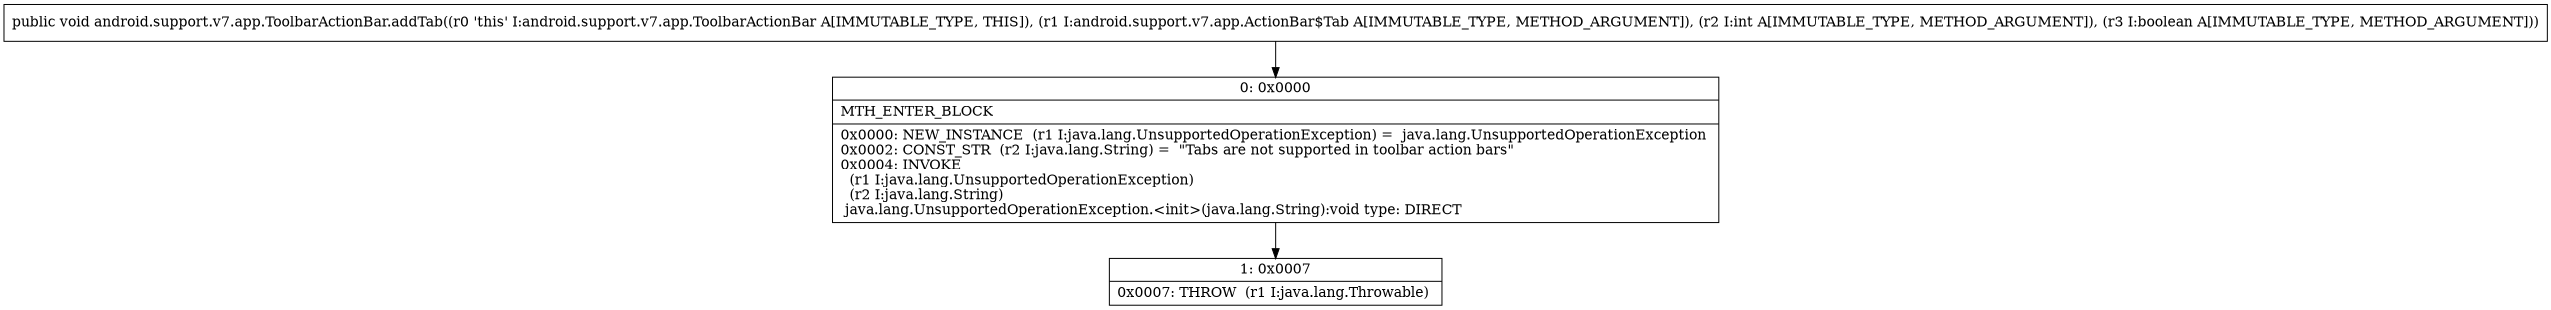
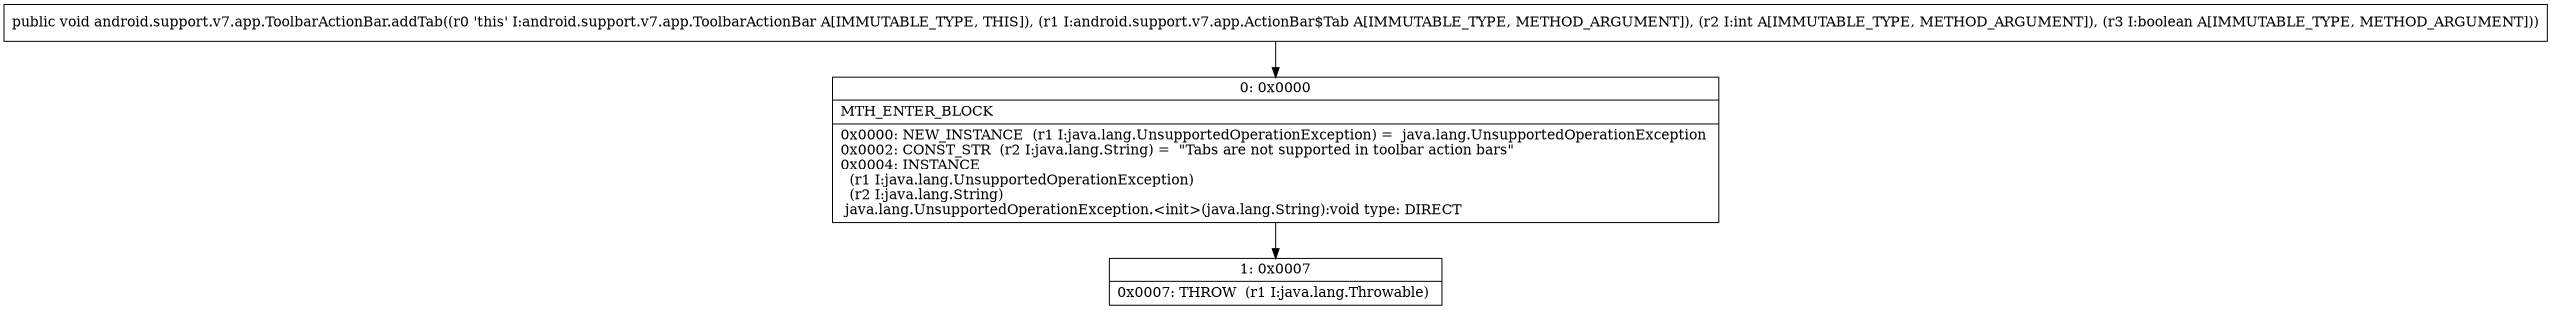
node "0: 0x0000": text "0x0004: INVOKE" -> "0x0004: INSTANCE"
